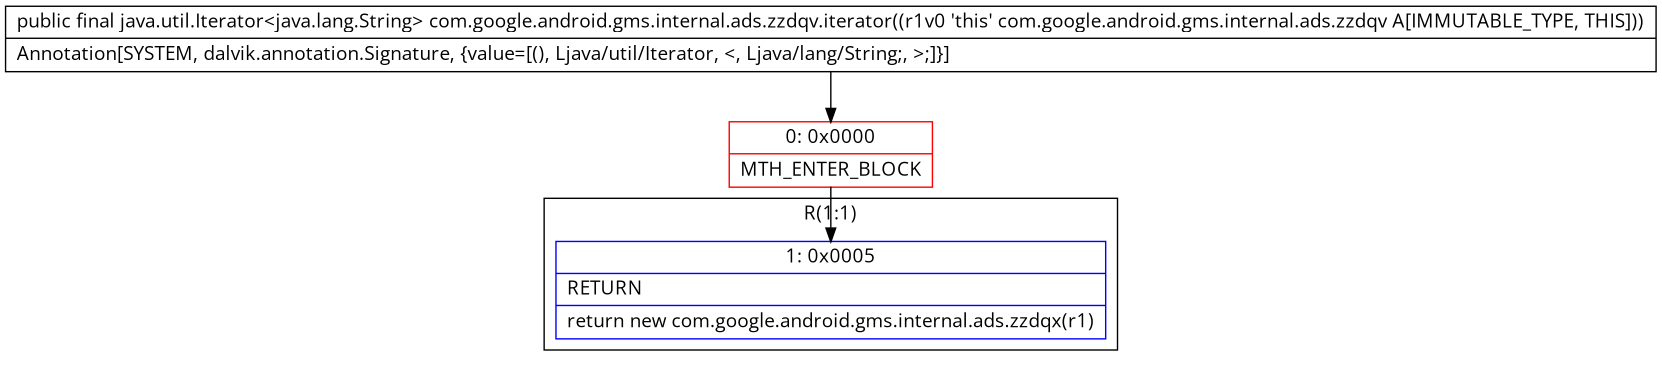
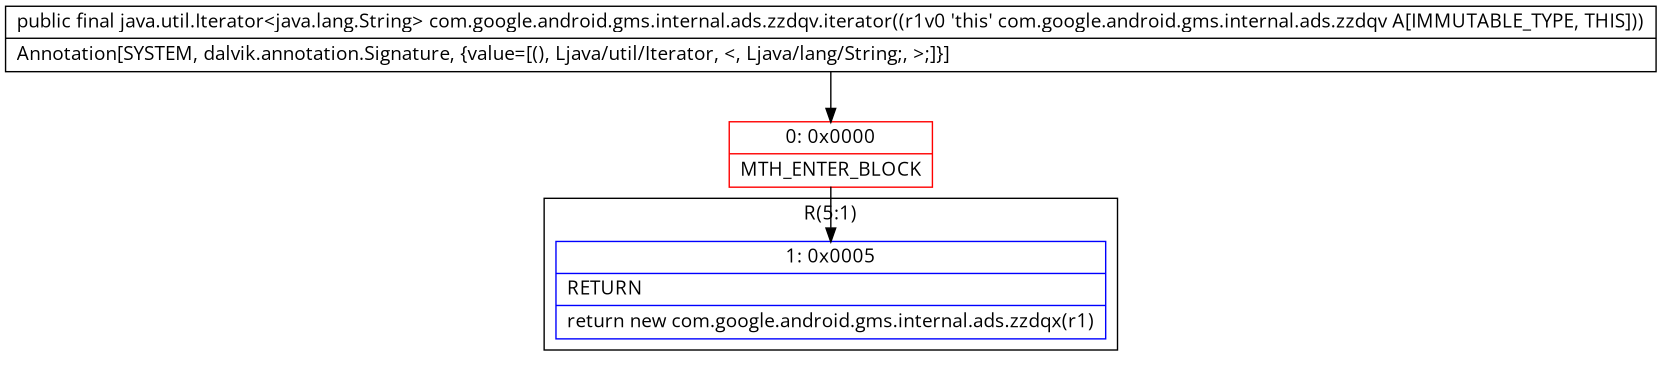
cluster "R(1:1)": label "R(1:1)" -> "R(5:1)"
